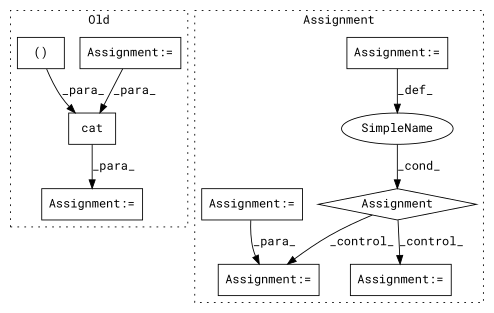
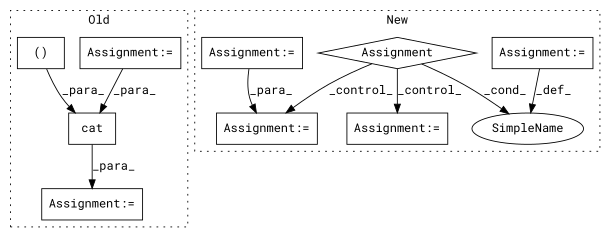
cluster "Assignment": label "Assignment" -> "New"
edge "SimpleName" -> "Assignment": reversed
